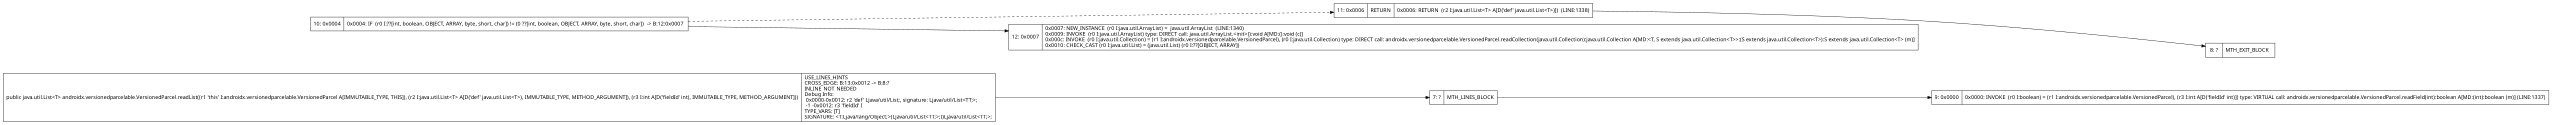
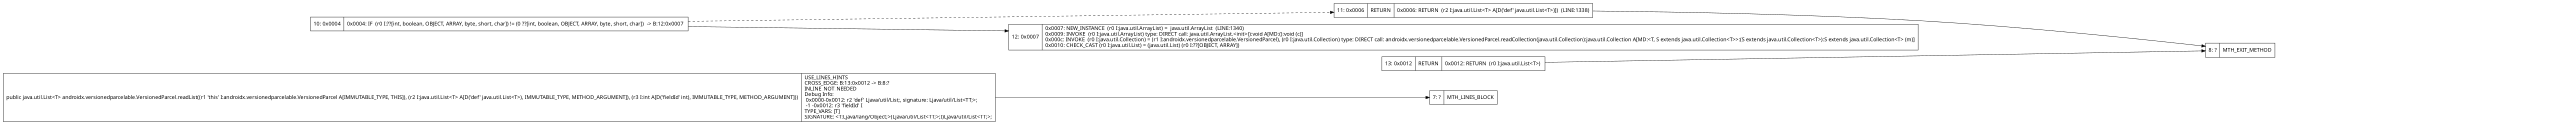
node "8: ?": text "MTH_EXIT_BLOCK" -> "MTH_EXIT_METHOD"
node "13: 0x0012": added
node "9: 0x0000": removed
